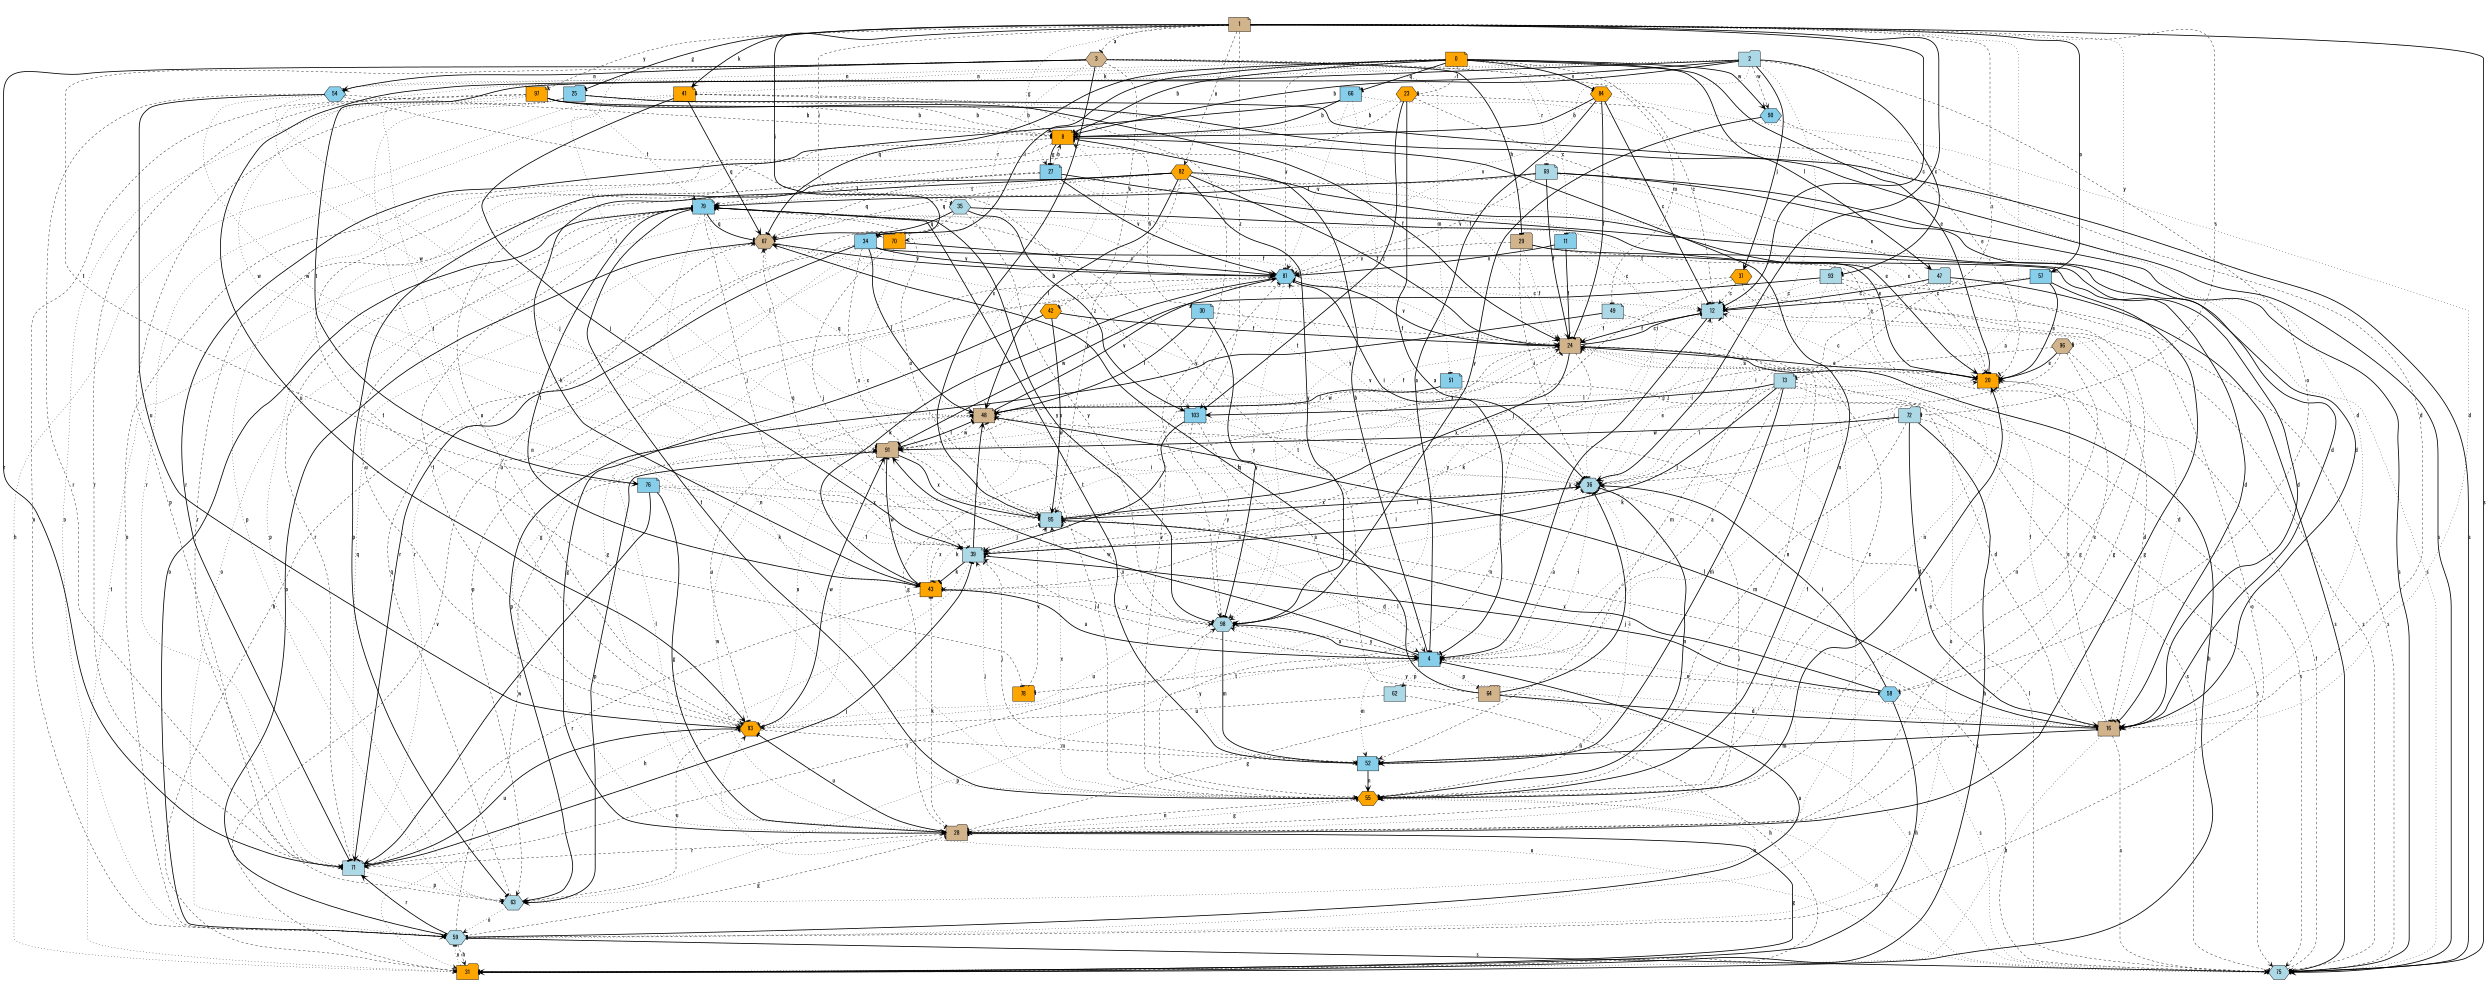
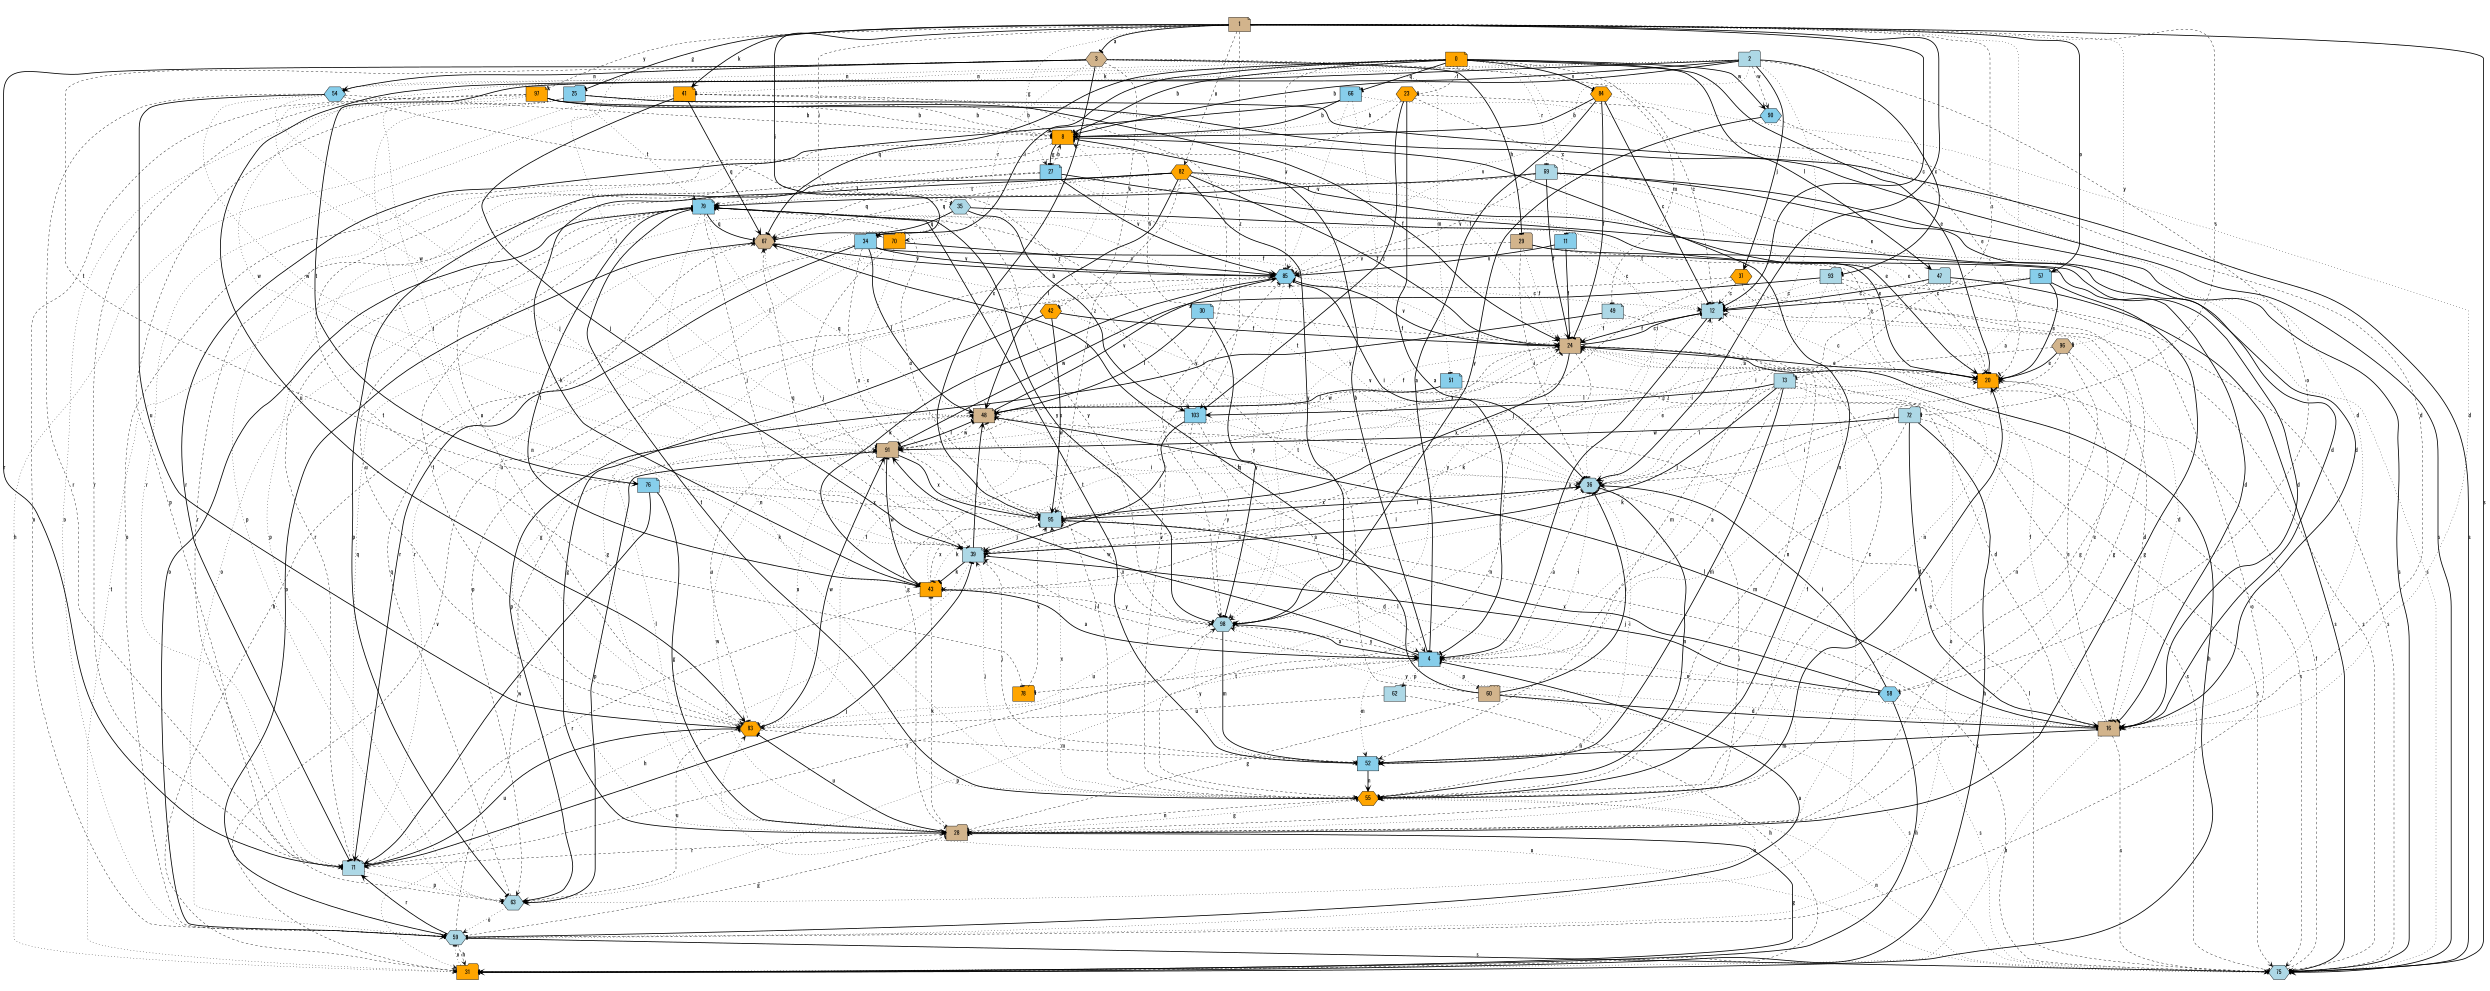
edge "1" -> "3": style dashed -> bold
node "87": label "87" -> "85"
edge "35" -> "83": style dashed -> dotted
node "64": label "64" -> "60"
